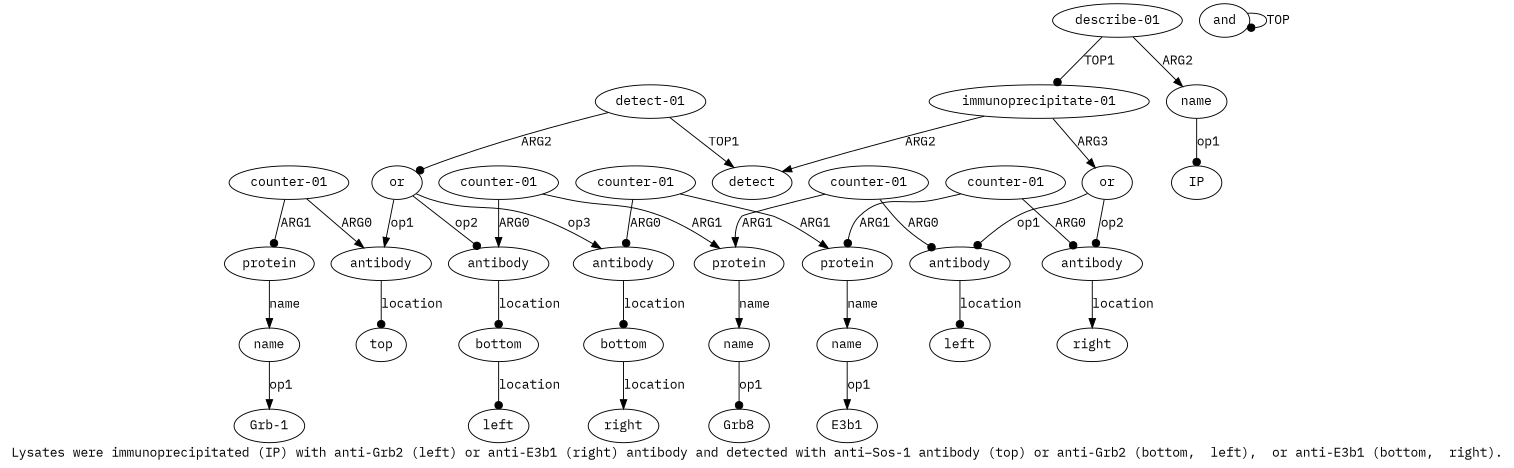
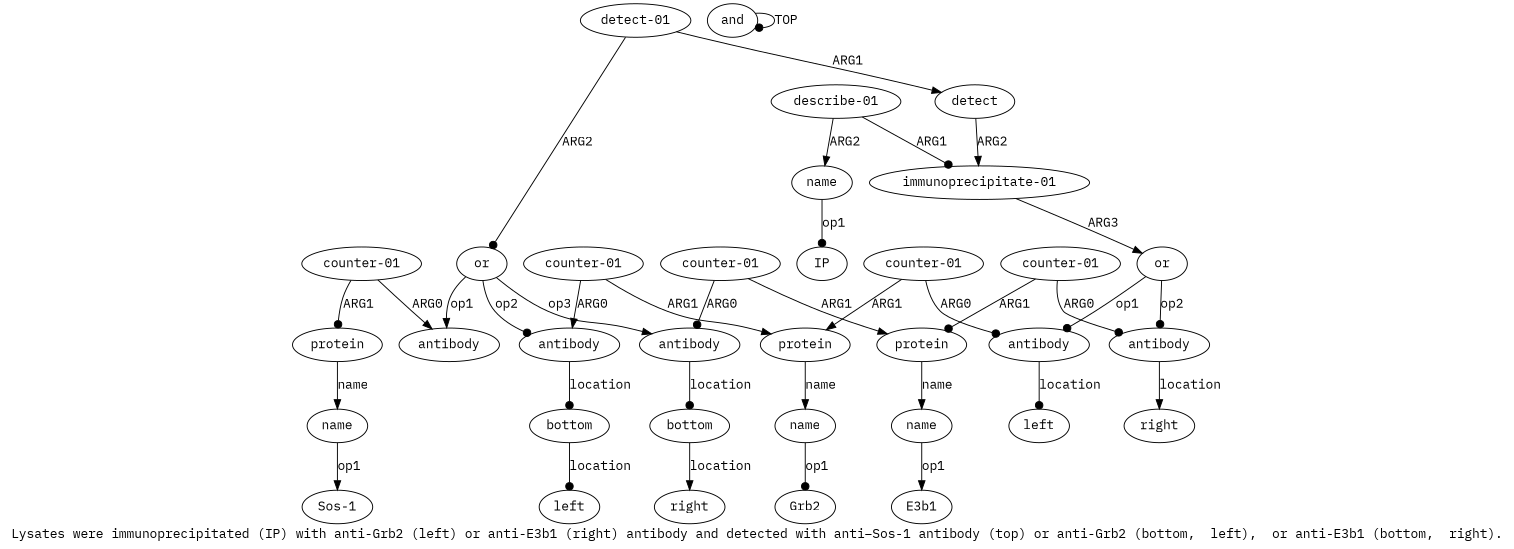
edge "describe-01" -> "immunoprecipitate-01": label "TOP1" -> "ARG1"
edge "immunoprecipitate-01" -> "detect": reversed
edge "detect-01" -> "detect": label "TOP1" -> "ARG1"
node "top": removed
node "Grb-1": label "Grb-1" -> "Sos-1"
node "Grb8": label "Grb8" -> "Grb2"
